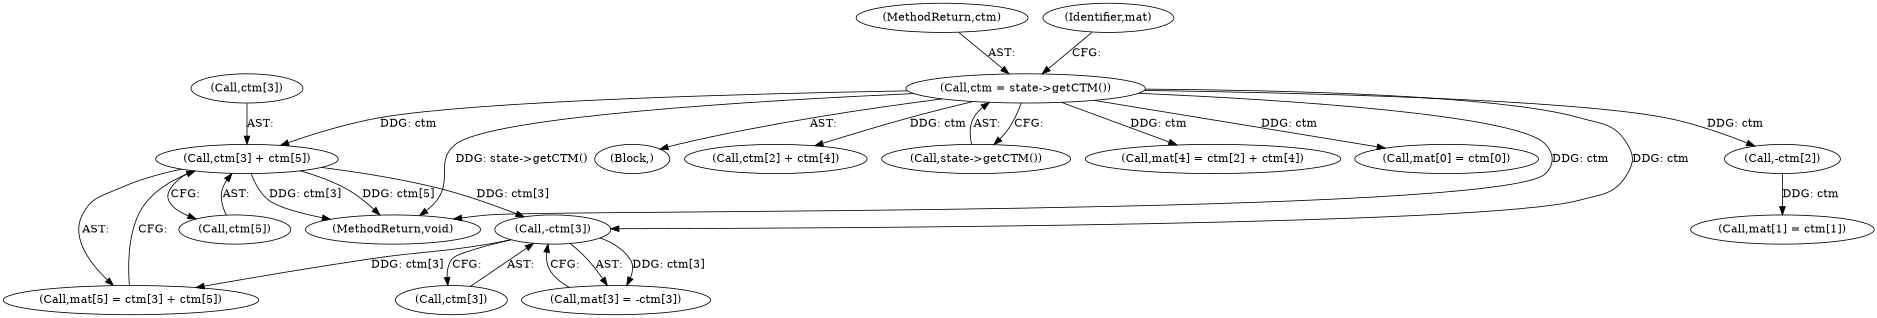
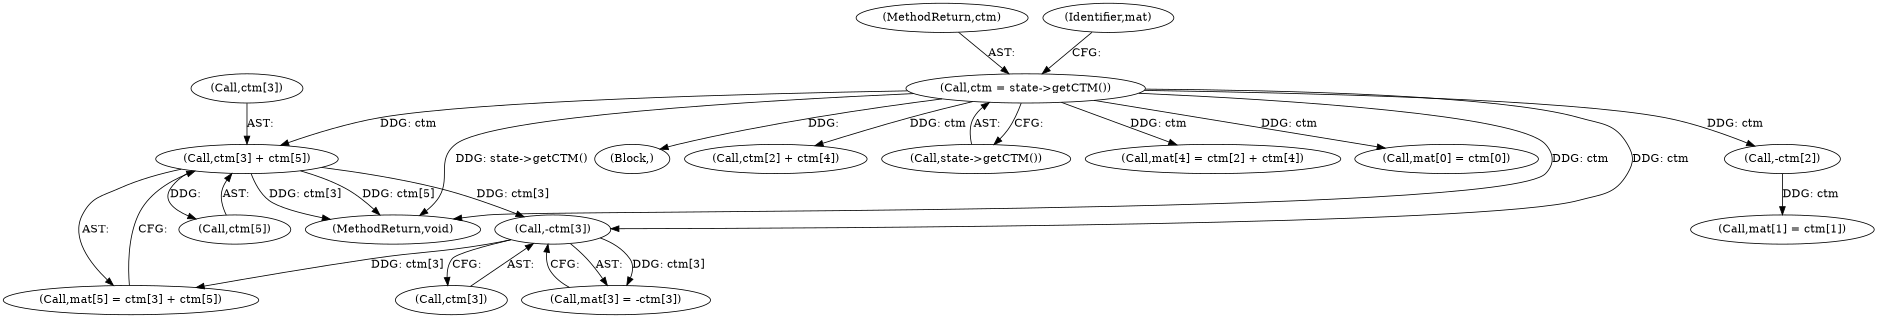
edge "(Call,ctm = state->getCTM())" -> "(Block,)": label "AST: " -> "DDG: "
edge "(Call,ctm[3] + ctm[5])" -> "(Call,ctm[5])": label "CFG: " -> "DDG: "
